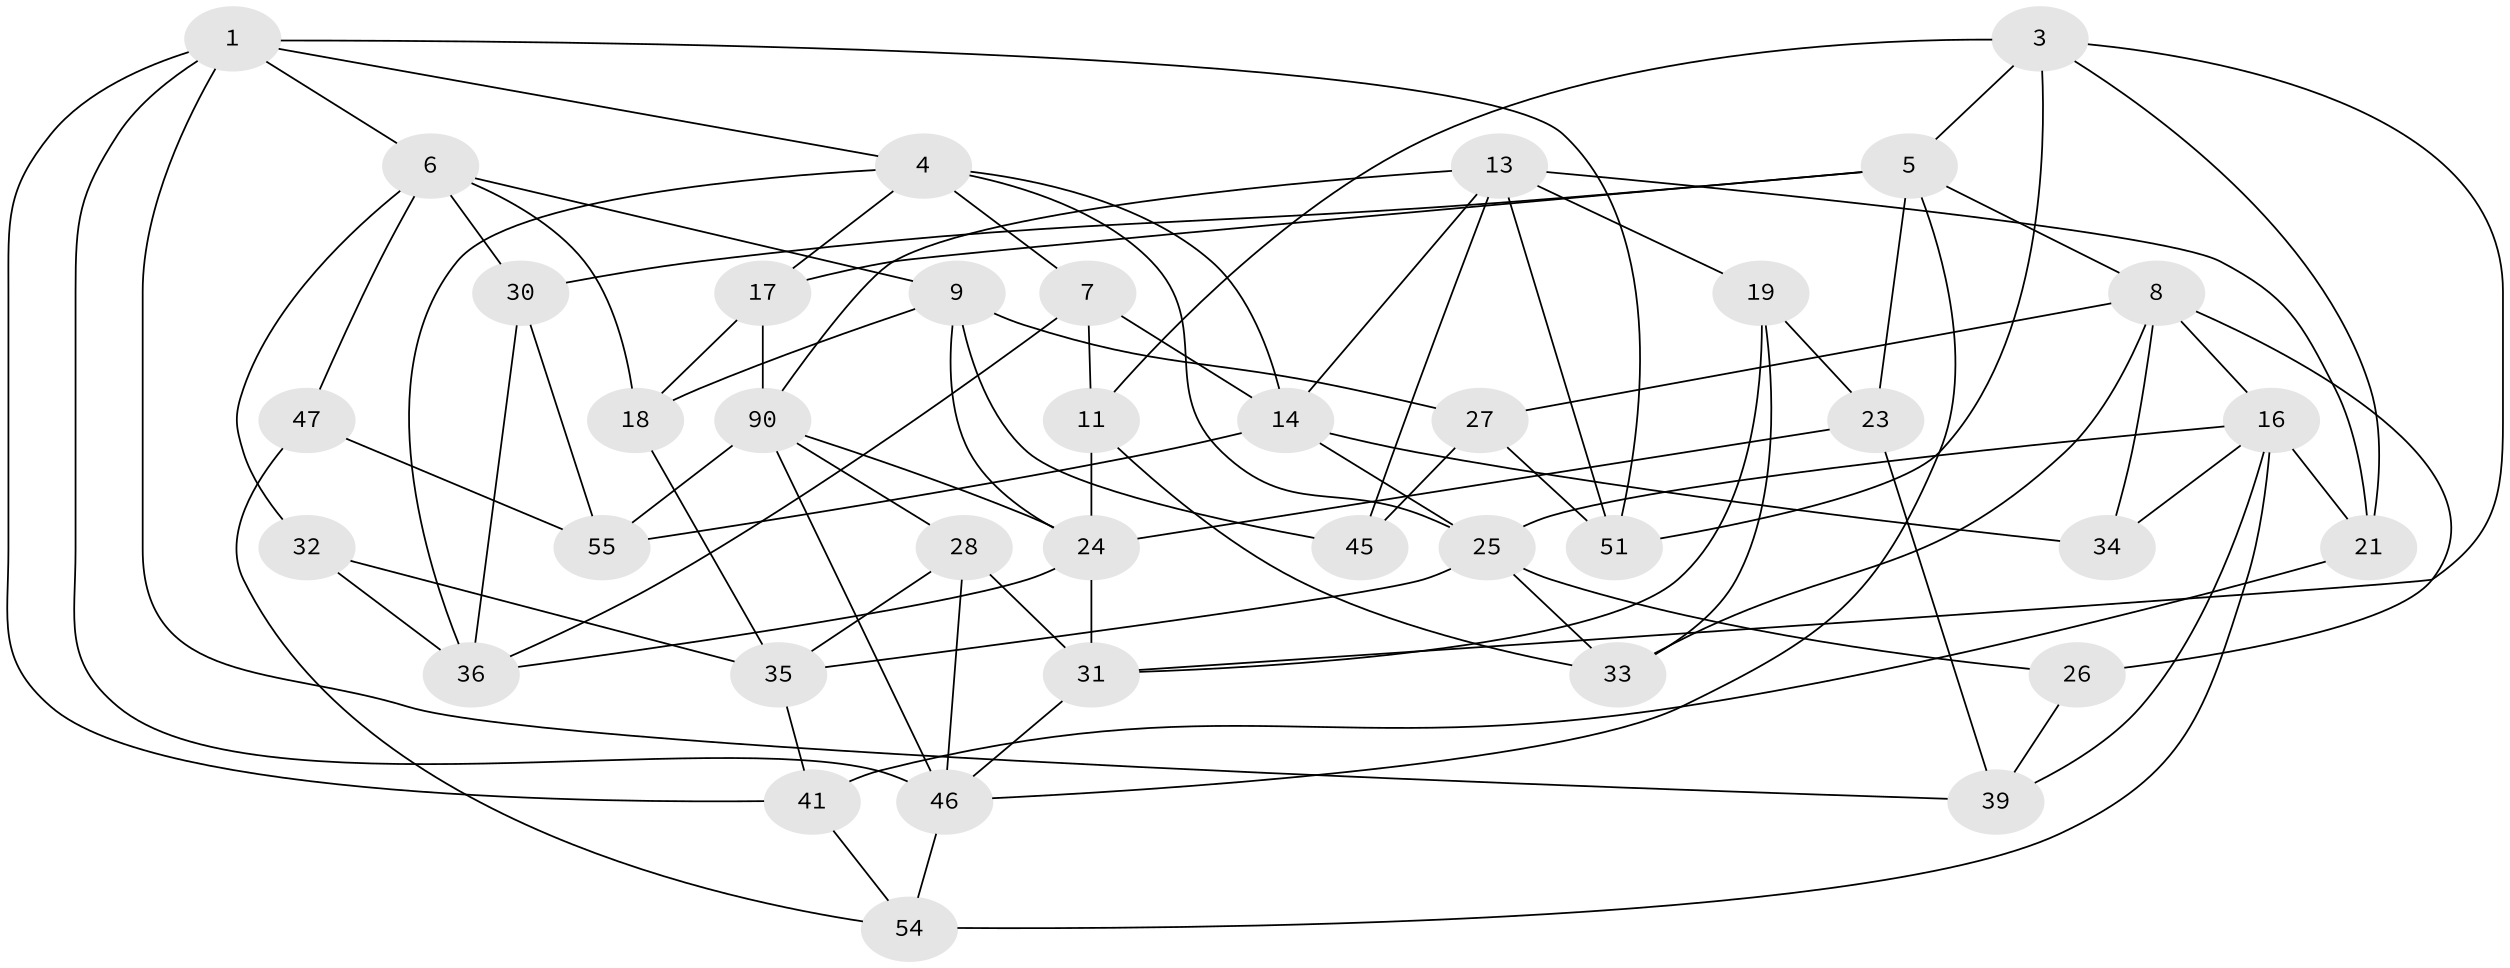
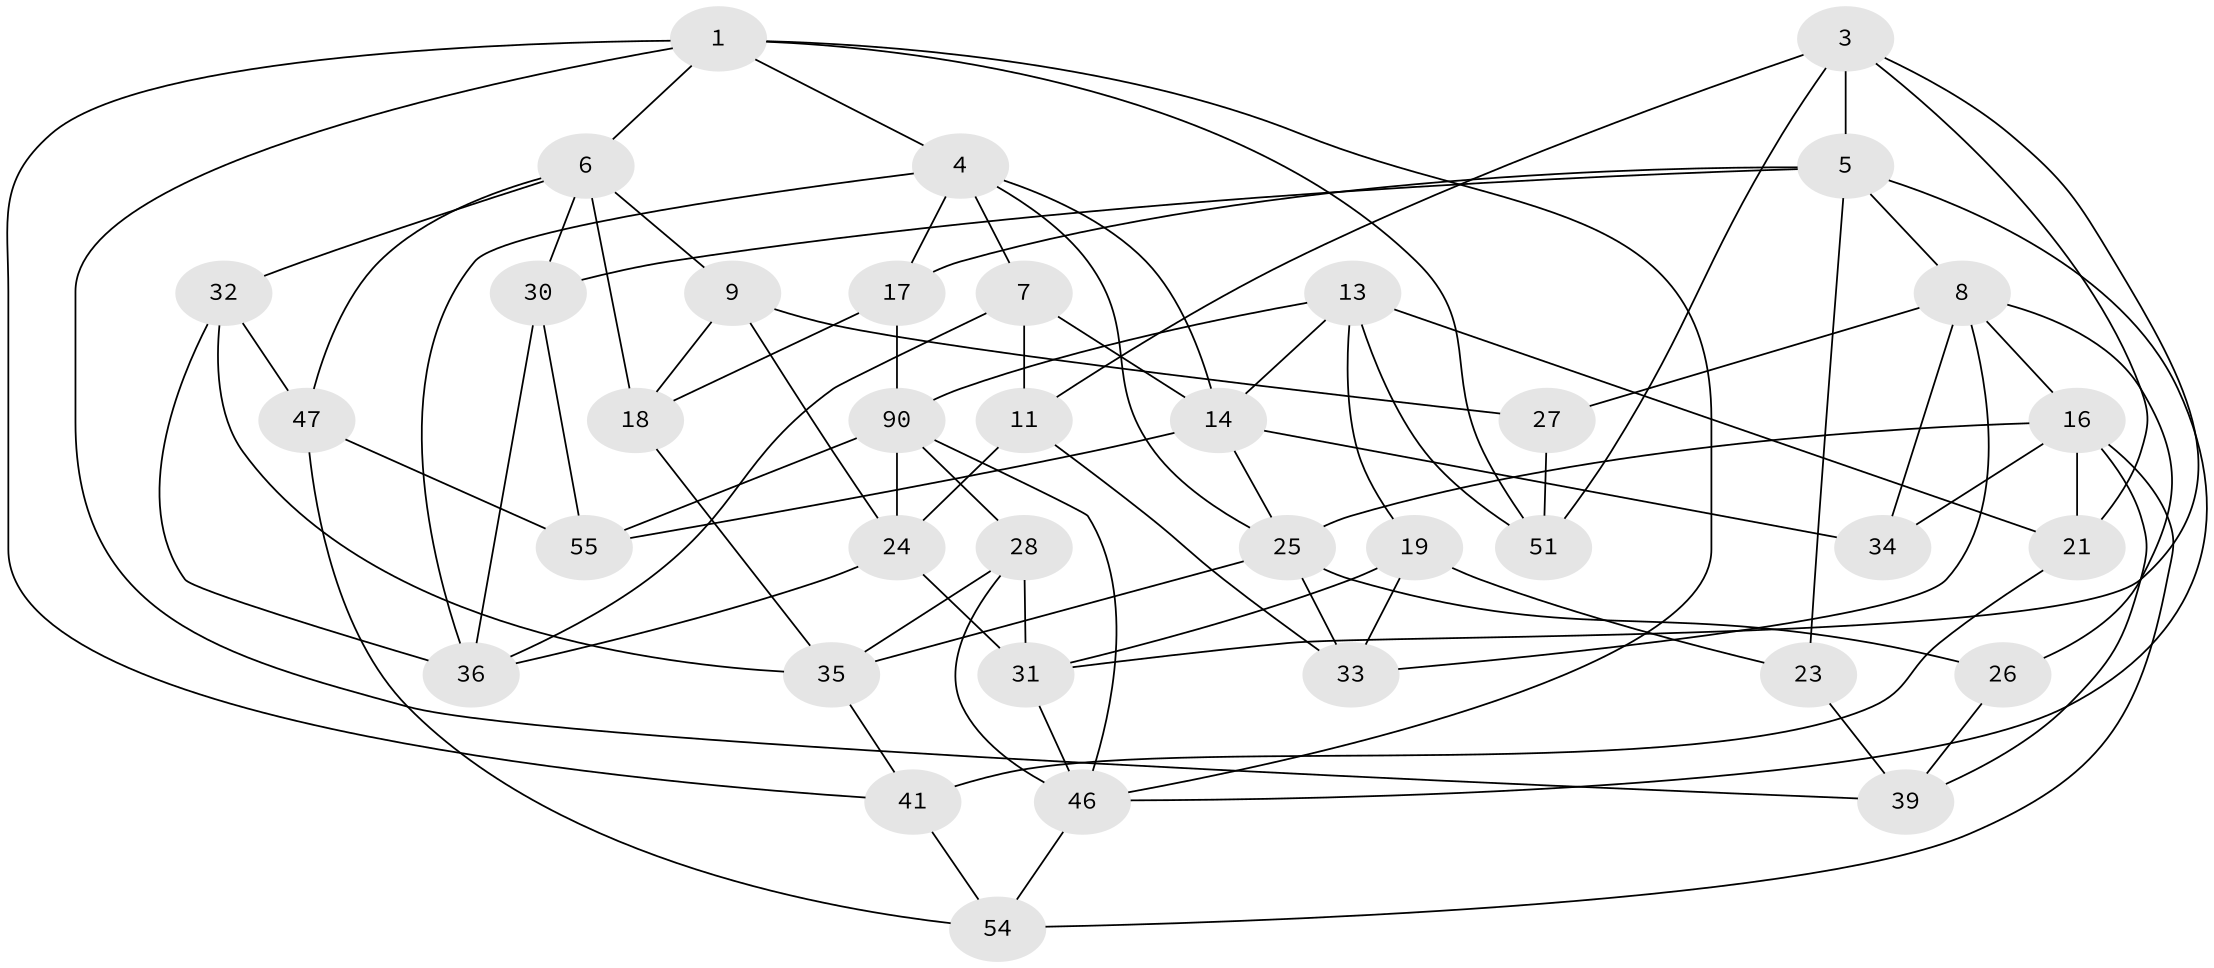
edge "32" -- "47": added
edge "23" -- "24": removed
node "45": removed
